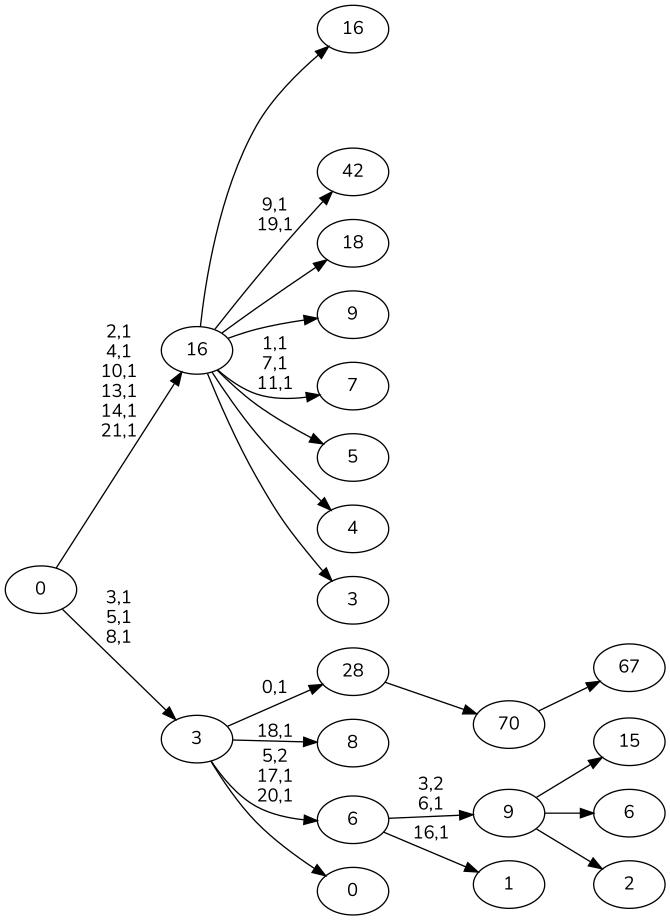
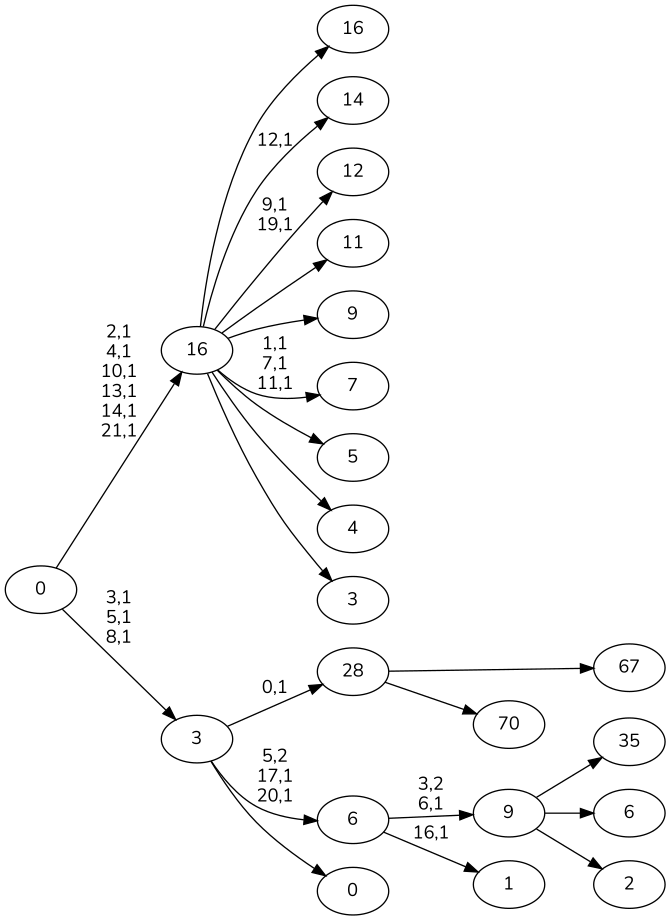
node "14": added
node "42": label "42" -> "12"
node "18": label "18" -> "11"
edge "70" -> "67": now "28" -> "67"
node "15": label "15" -> "35"
node "8": removed
